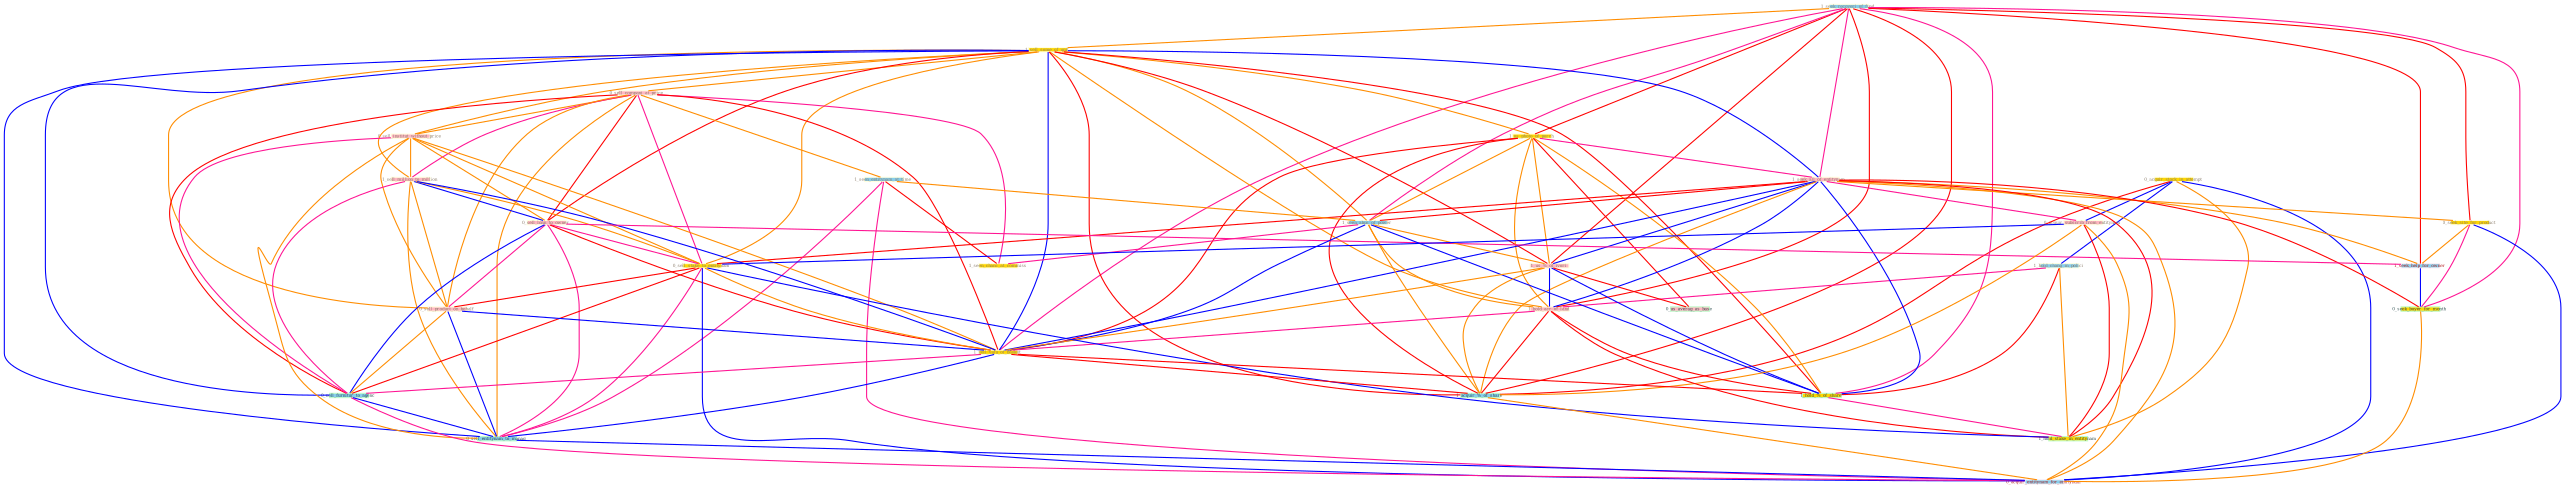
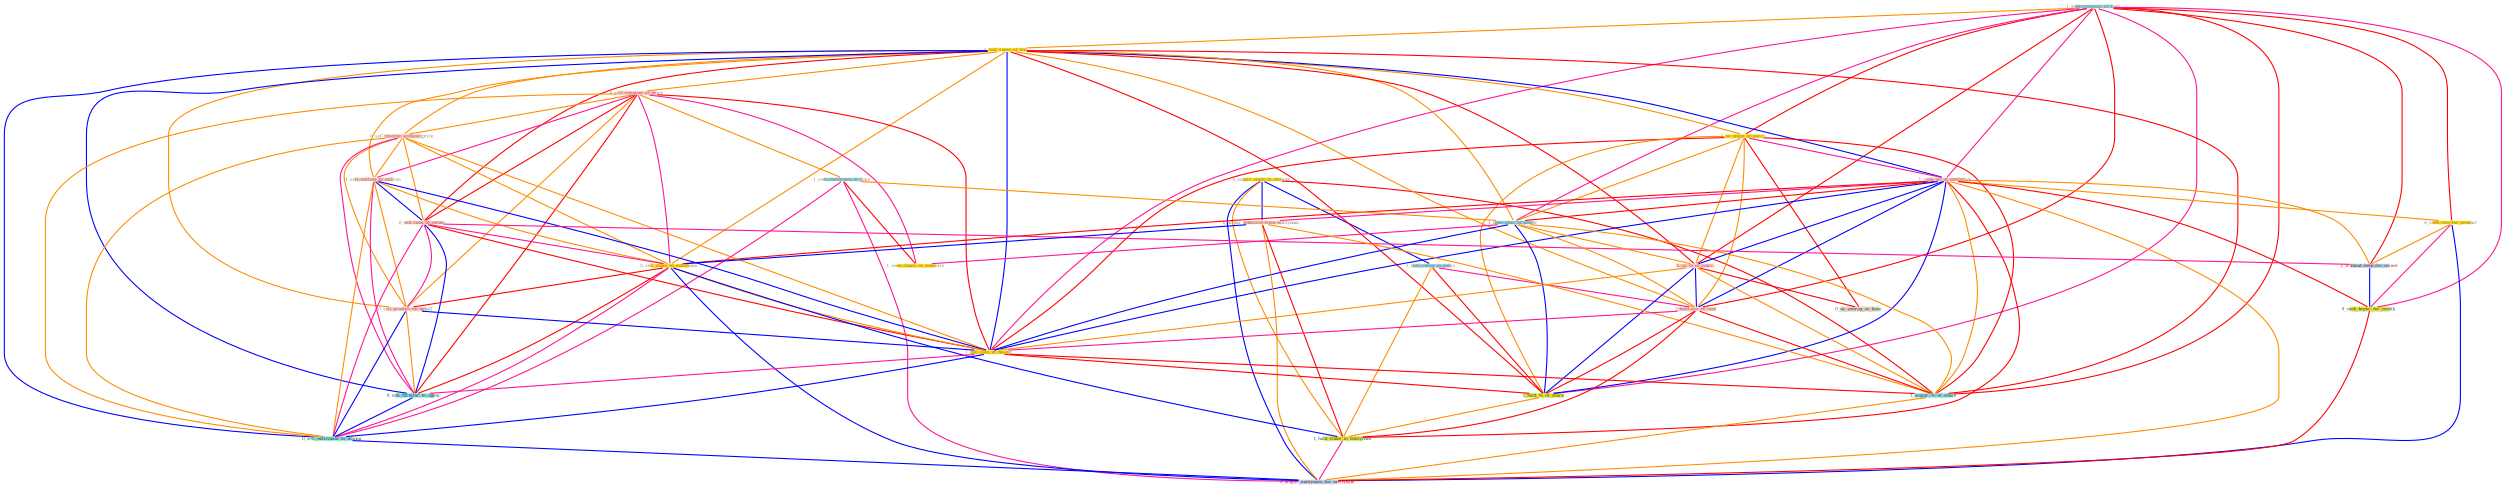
node "1_seek_help_for_owner": label "1_seek_help_for_owner" -> "1_without_help_for_owner"
edge "1_hold_%_of_share" -- "1_hold_stake_in_entitynam": color deeppink -> darkorange
edge "0_sell_furnitur_to_agenc" -- "0_acquir_entitynam_for_entitynam": now "1_hold_stake_in_entitynam" -- "0_acquir_entitynam_for_entitynam"
edge "0_seek_buyer_for_month" -- "0_acquir_entitynam_for_entitynam": color darkorange -> red
